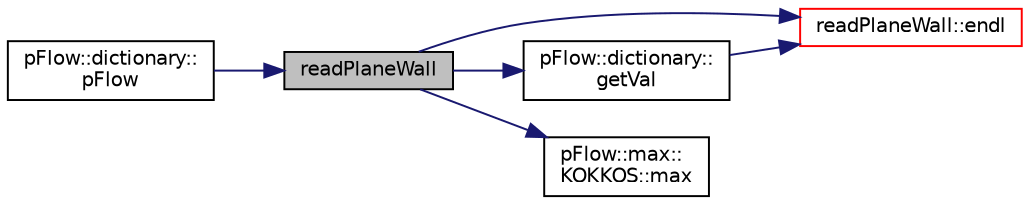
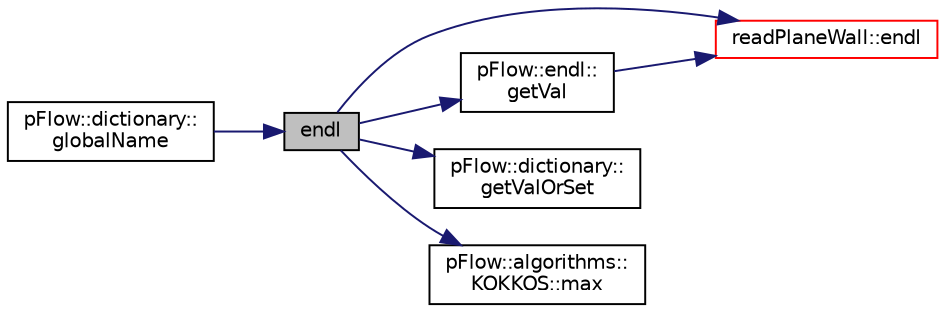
node "pFlow::dictionary:: pFlow": label "pFlow::dictionary:: pFlow" -> "pFlow::dictionary:: globalName"
node "readPlaneWall": label "readPlaneWall" -> "endl"
node "pFlow::dictionary:: getVal": label "pFlow::dictionary:: getVal" -> "pFlow::endl:: getVal"
node "pFlow::max:: KOKKOS::max": label "pFlow::max:: KOKKOS::max" -> "pFlow::algorithms:: KOKKOS::max"
node "pFlow::dictionary:: getValOrSet": added
